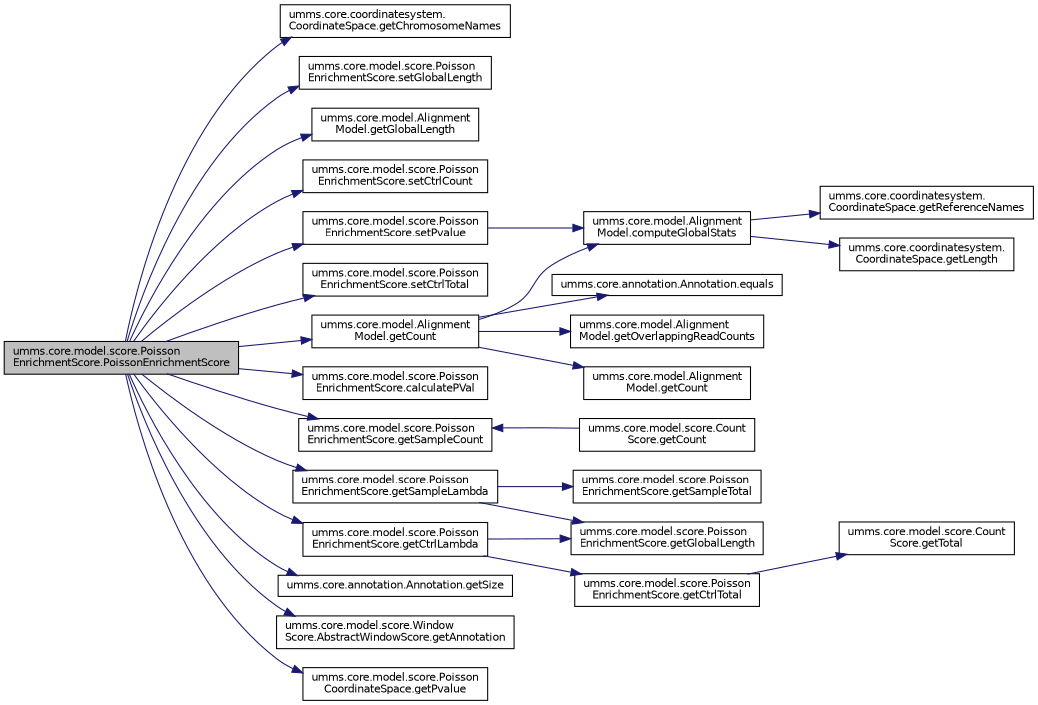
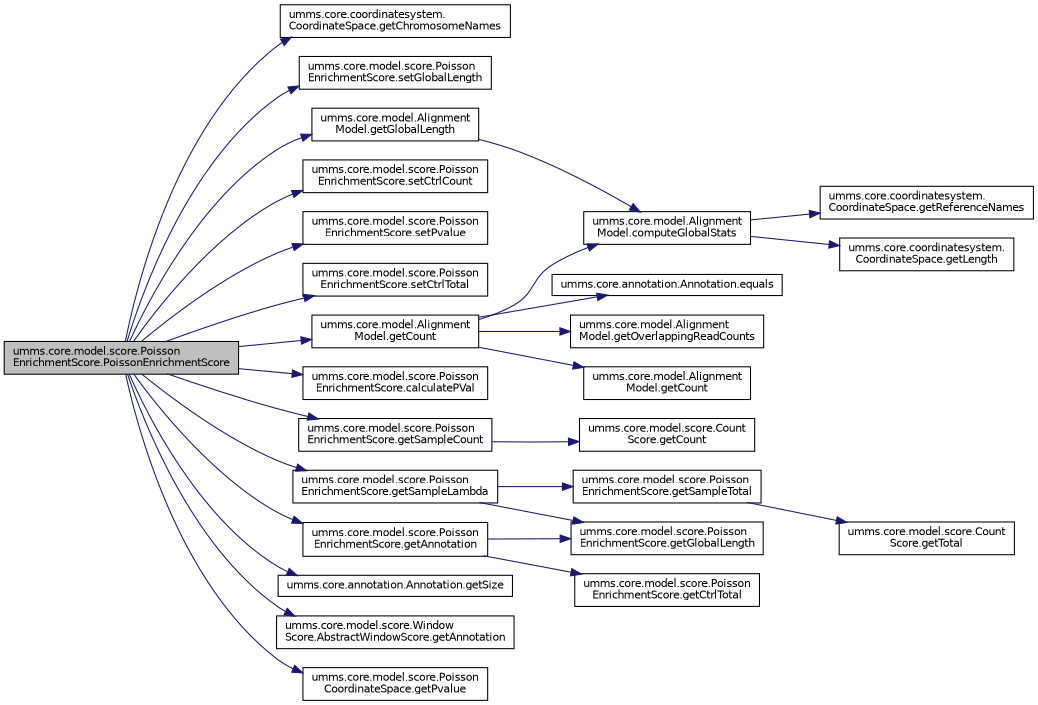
edge "umms.core.model.score.Poisson EnrichmentScore.setPvalue" -> "umms.core.model.Alignment Model.computeGlobalStats": now "umms.core.model.Alignment Model.getGlobalLength" -> "umms.core.model.Alignment Model.computeGlobalStats"
edge "umms.core.model.score.Count Score.getCount" -> "umms.core.model.score.Poisson EnrichmentScore.getSampleCount": reversed
node "umms.core.model.score.Poisson EnrichmentScore.getCtrlLambda": label "umms.core.model.score.Poisson EnrichmentScore.getCtrlLambda" -> "umms.core.model.score.Poisson EnrichmentScore.getAnnotation"
edge "umms.core.model.score.Poisson EnrichmentScore.getCtrlTotal" -> "umms.core.model.score.Count Score.getTotal": now "umms.core.model.score.Poisson EnrichmentScore.getSampleTotal" -> "umms.core.model.score.Count Score.getTotal"
